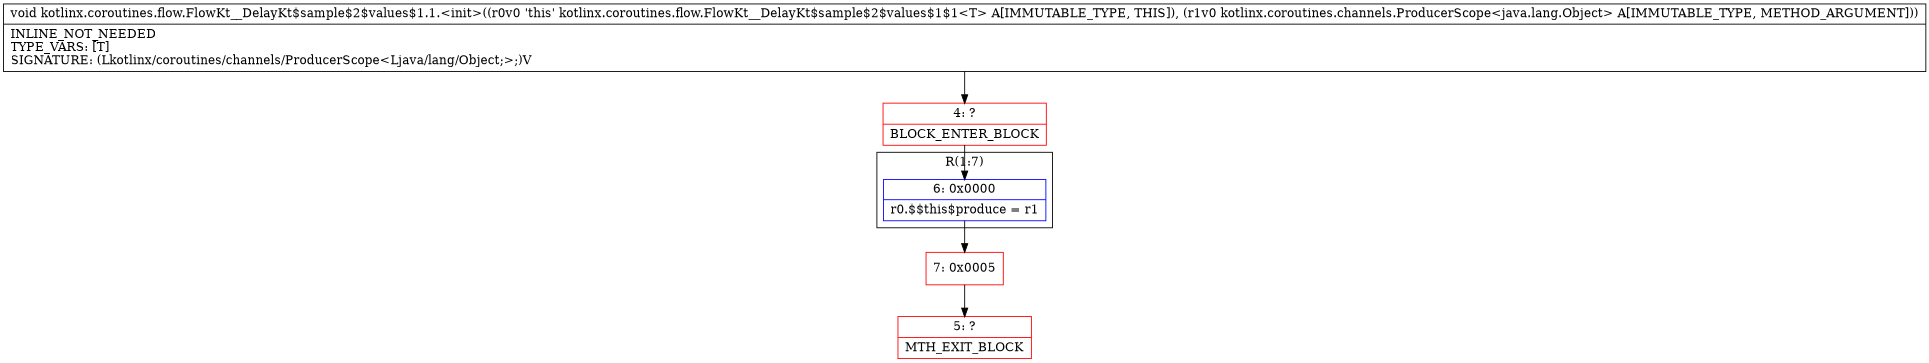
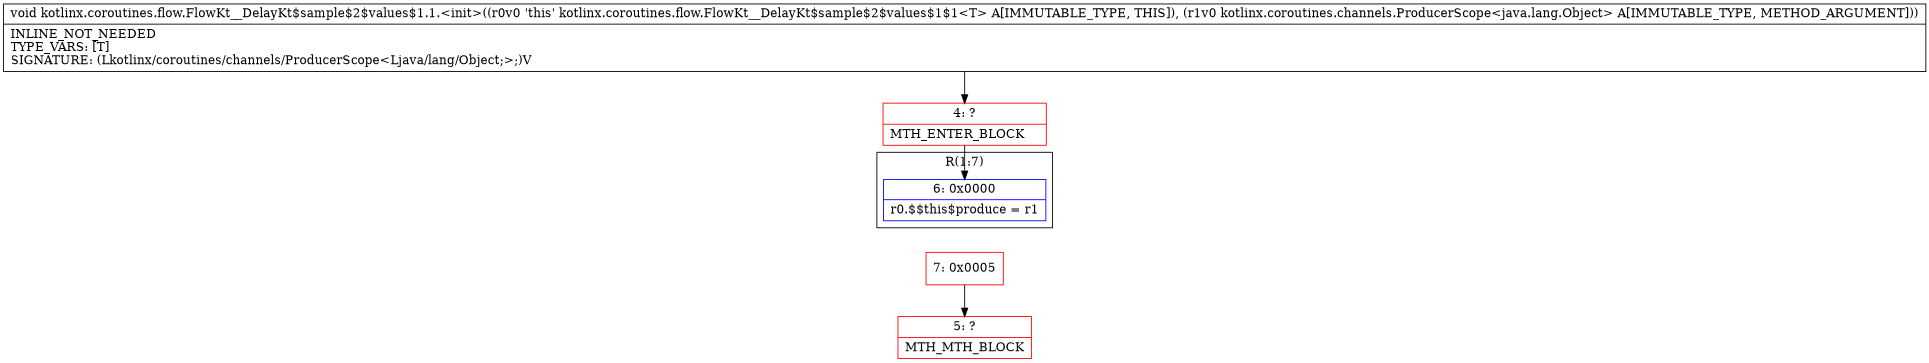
node "4: ?": text "BLOCK_ENTER_BLOCK" -> "MTH_ENTER_BLOCK"
edge "6: 0x0000" -> "7: 0x0005": removed
node "5: ?": text "MTH_EXIT_BLOCK" -> "MTH_MTH_BLOCK"
